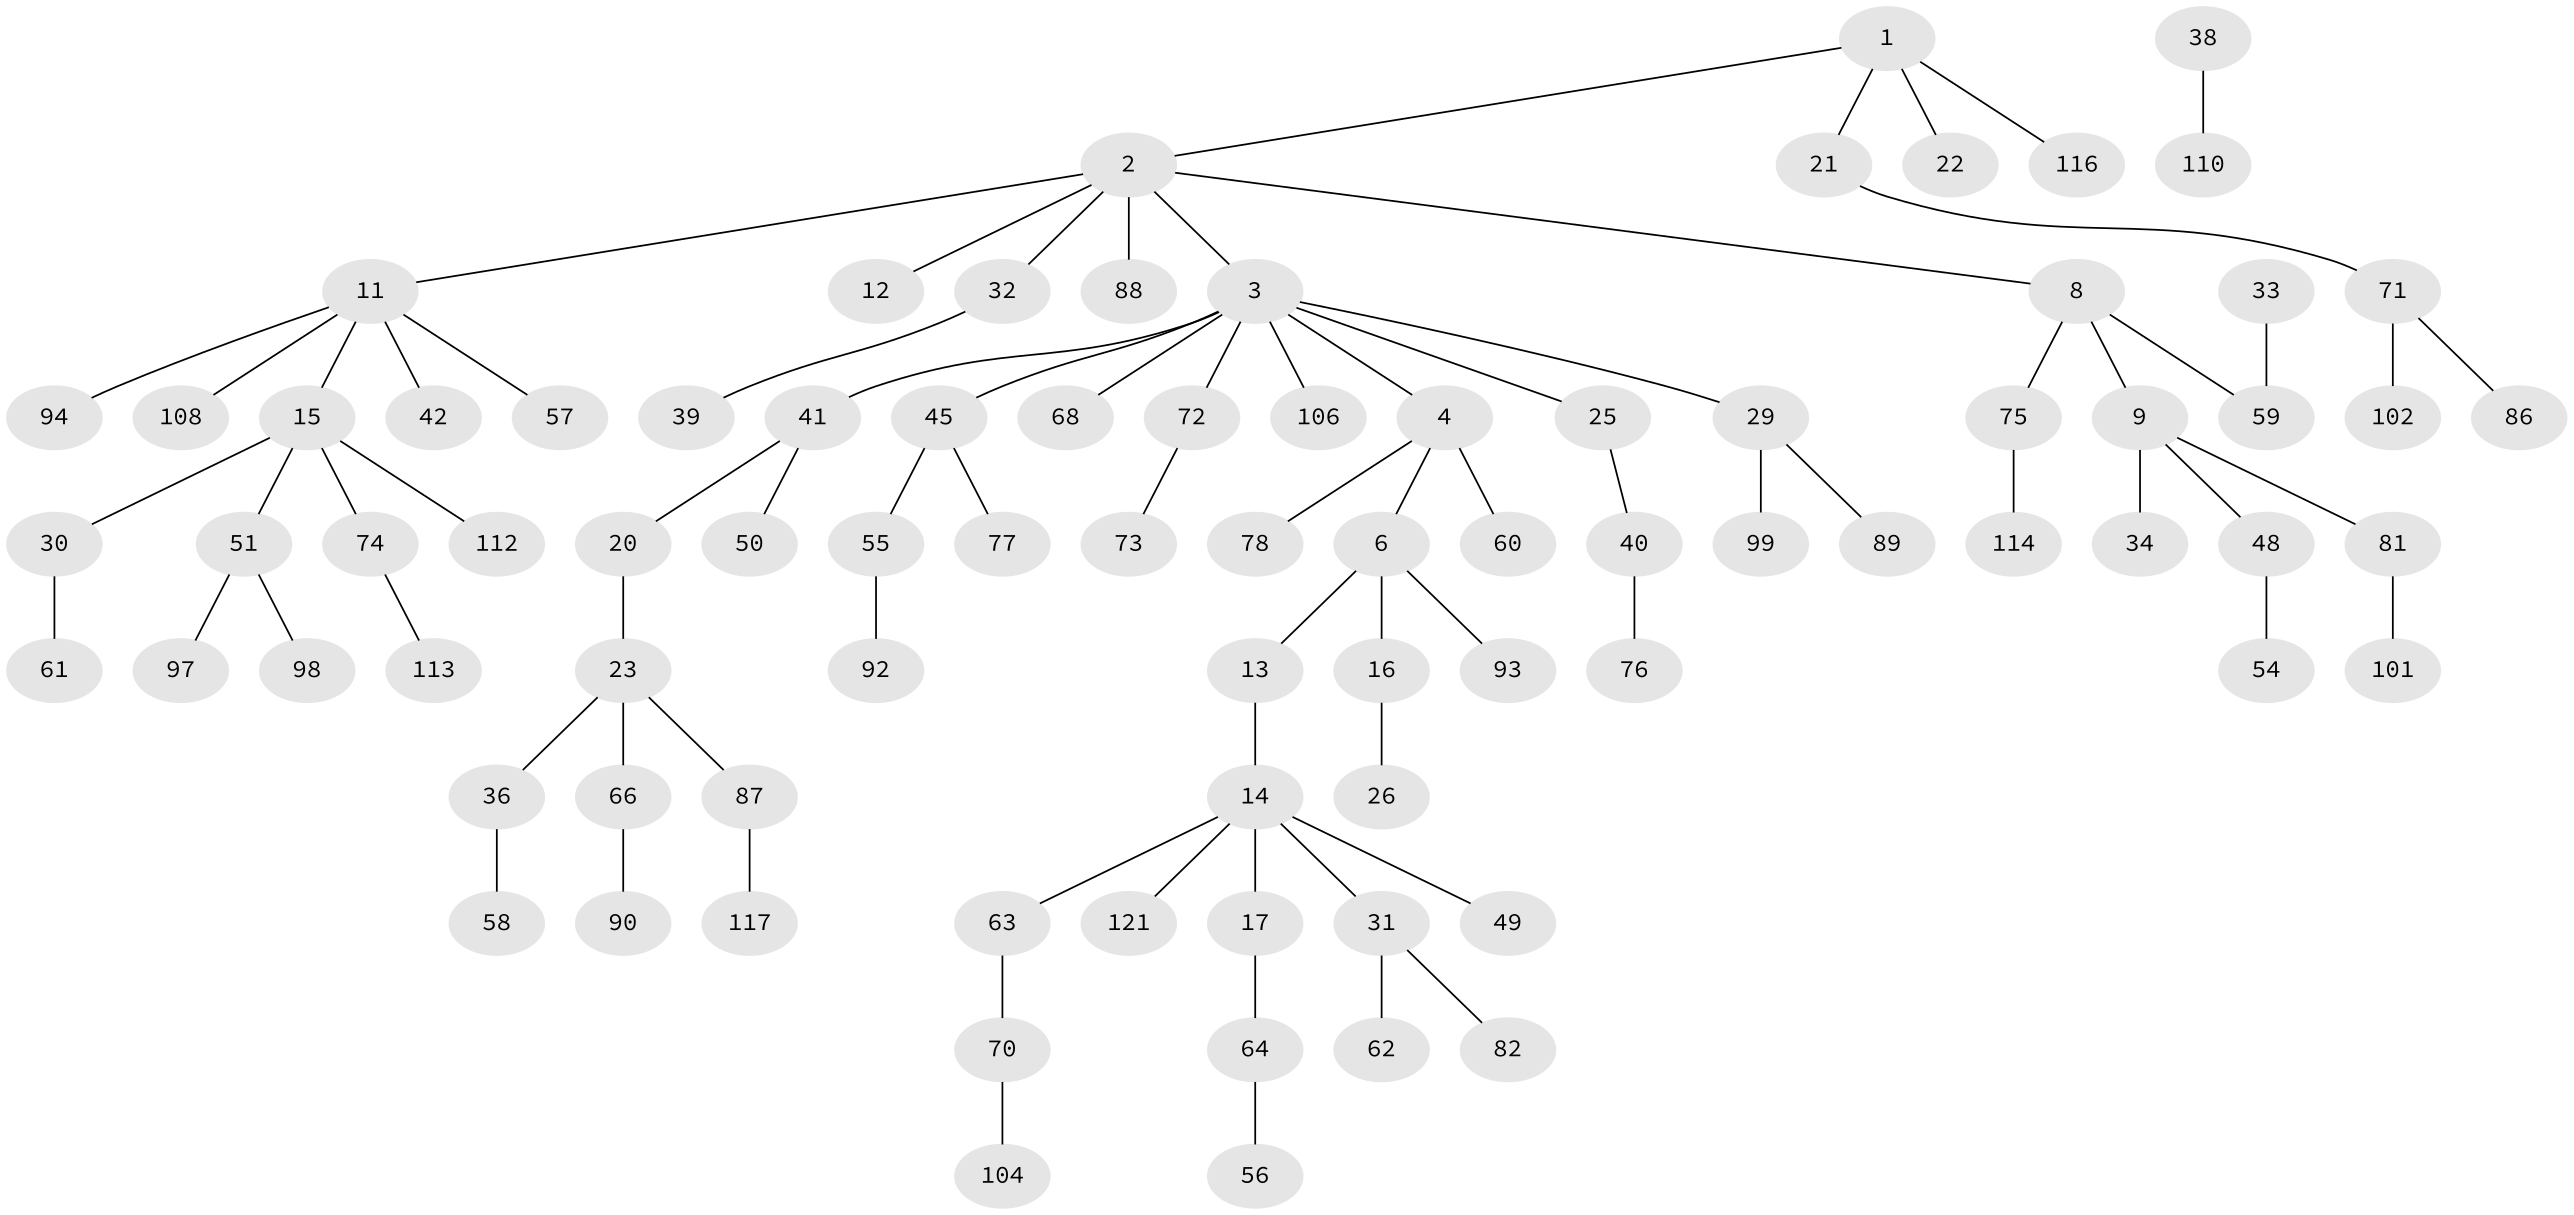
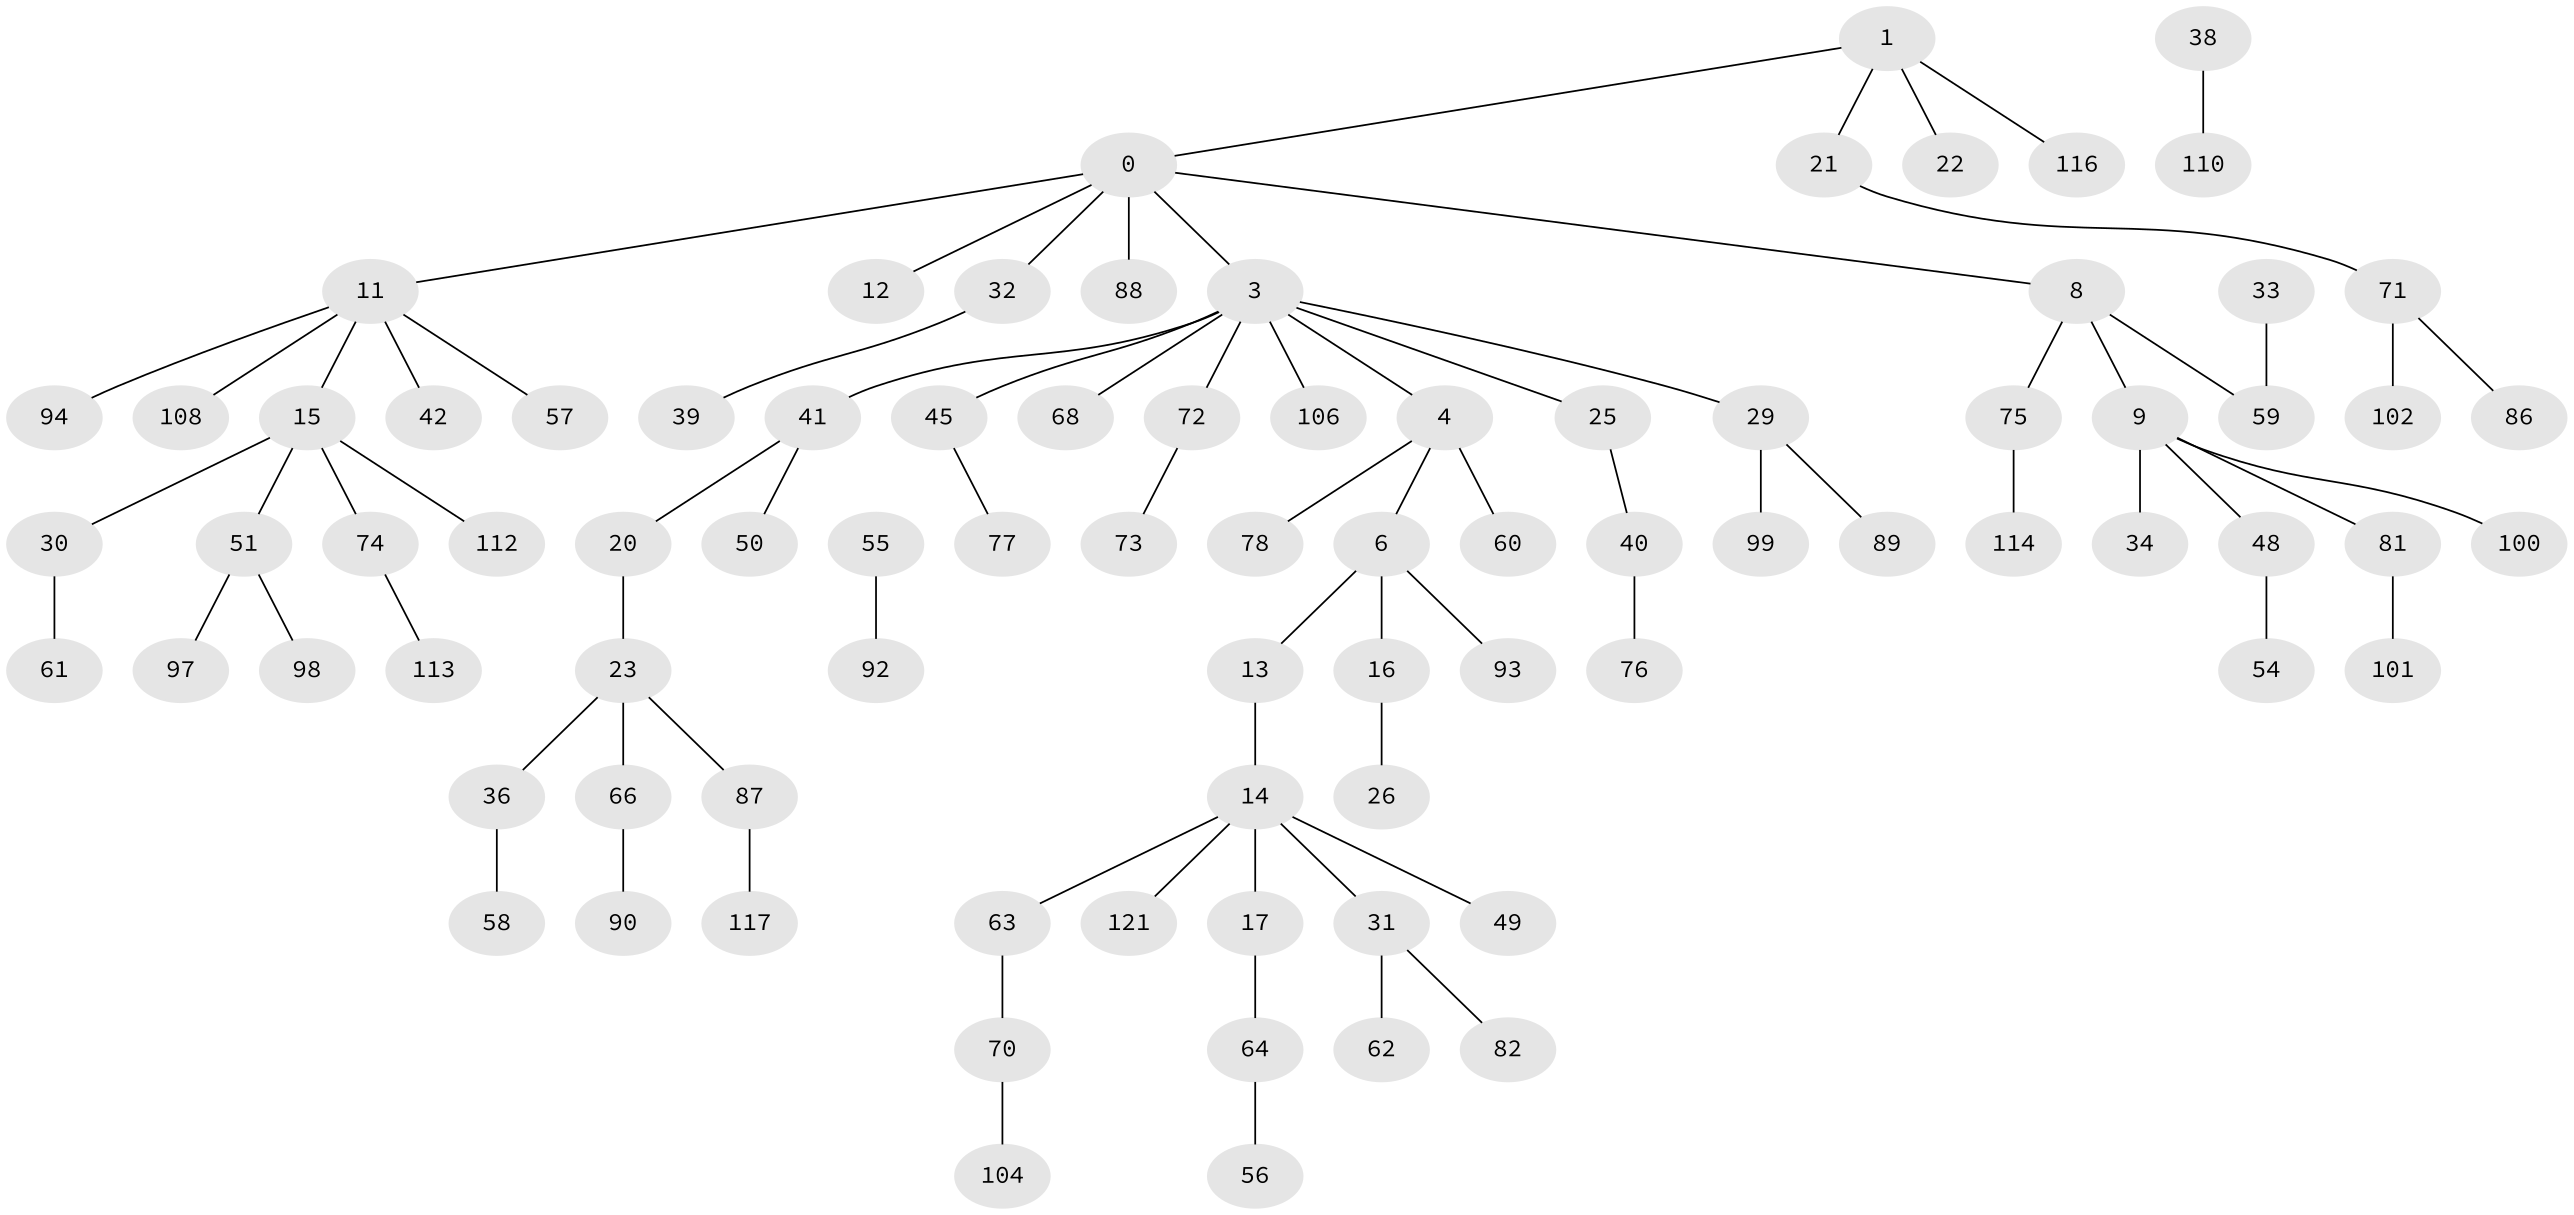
node "2": label "2" -> "0"
edge "45" -- "55": removed
node "100": added
